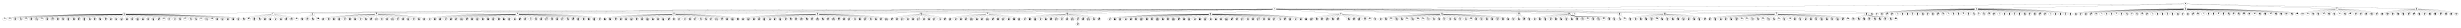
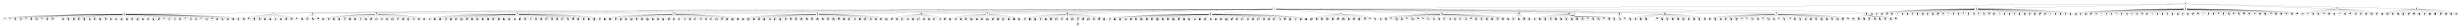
node "150": removed
node "350": added
node "395": added
node "454": removed
